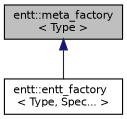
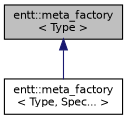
node "entt::entt_factory < Type, Spec... >": label "entt::entt_factory < Type, Spec... >" -> "entt::meta_factory < Type, Spec... >"
